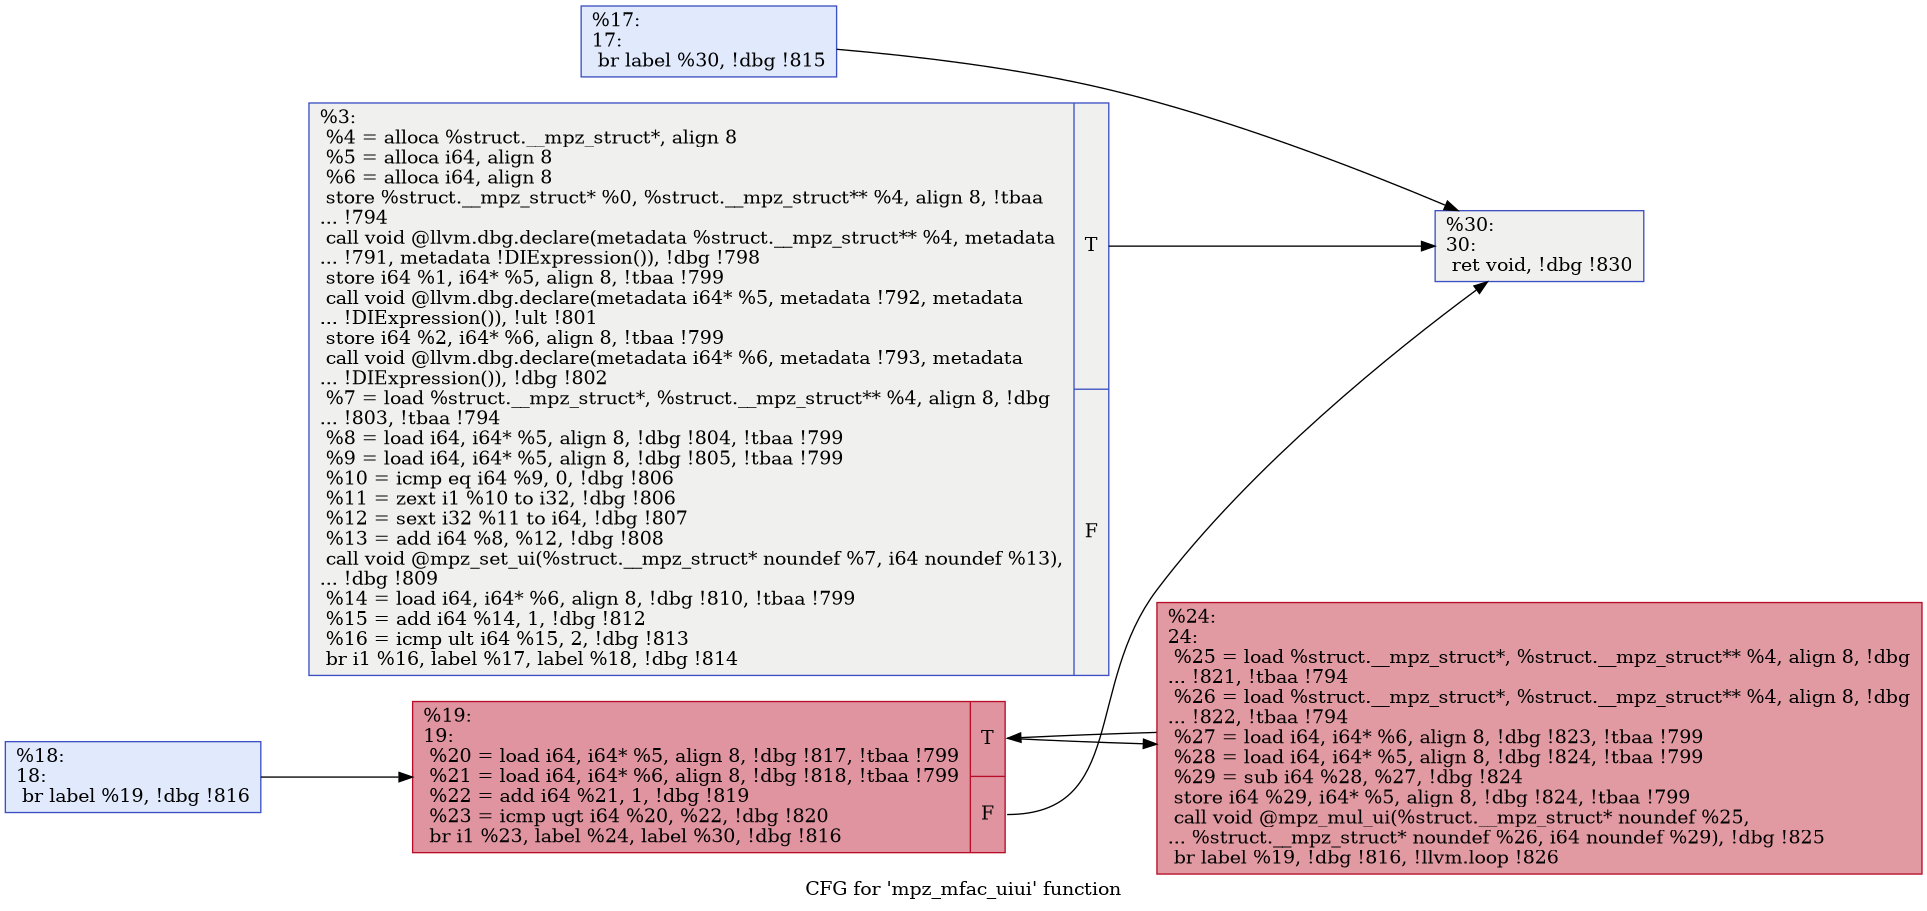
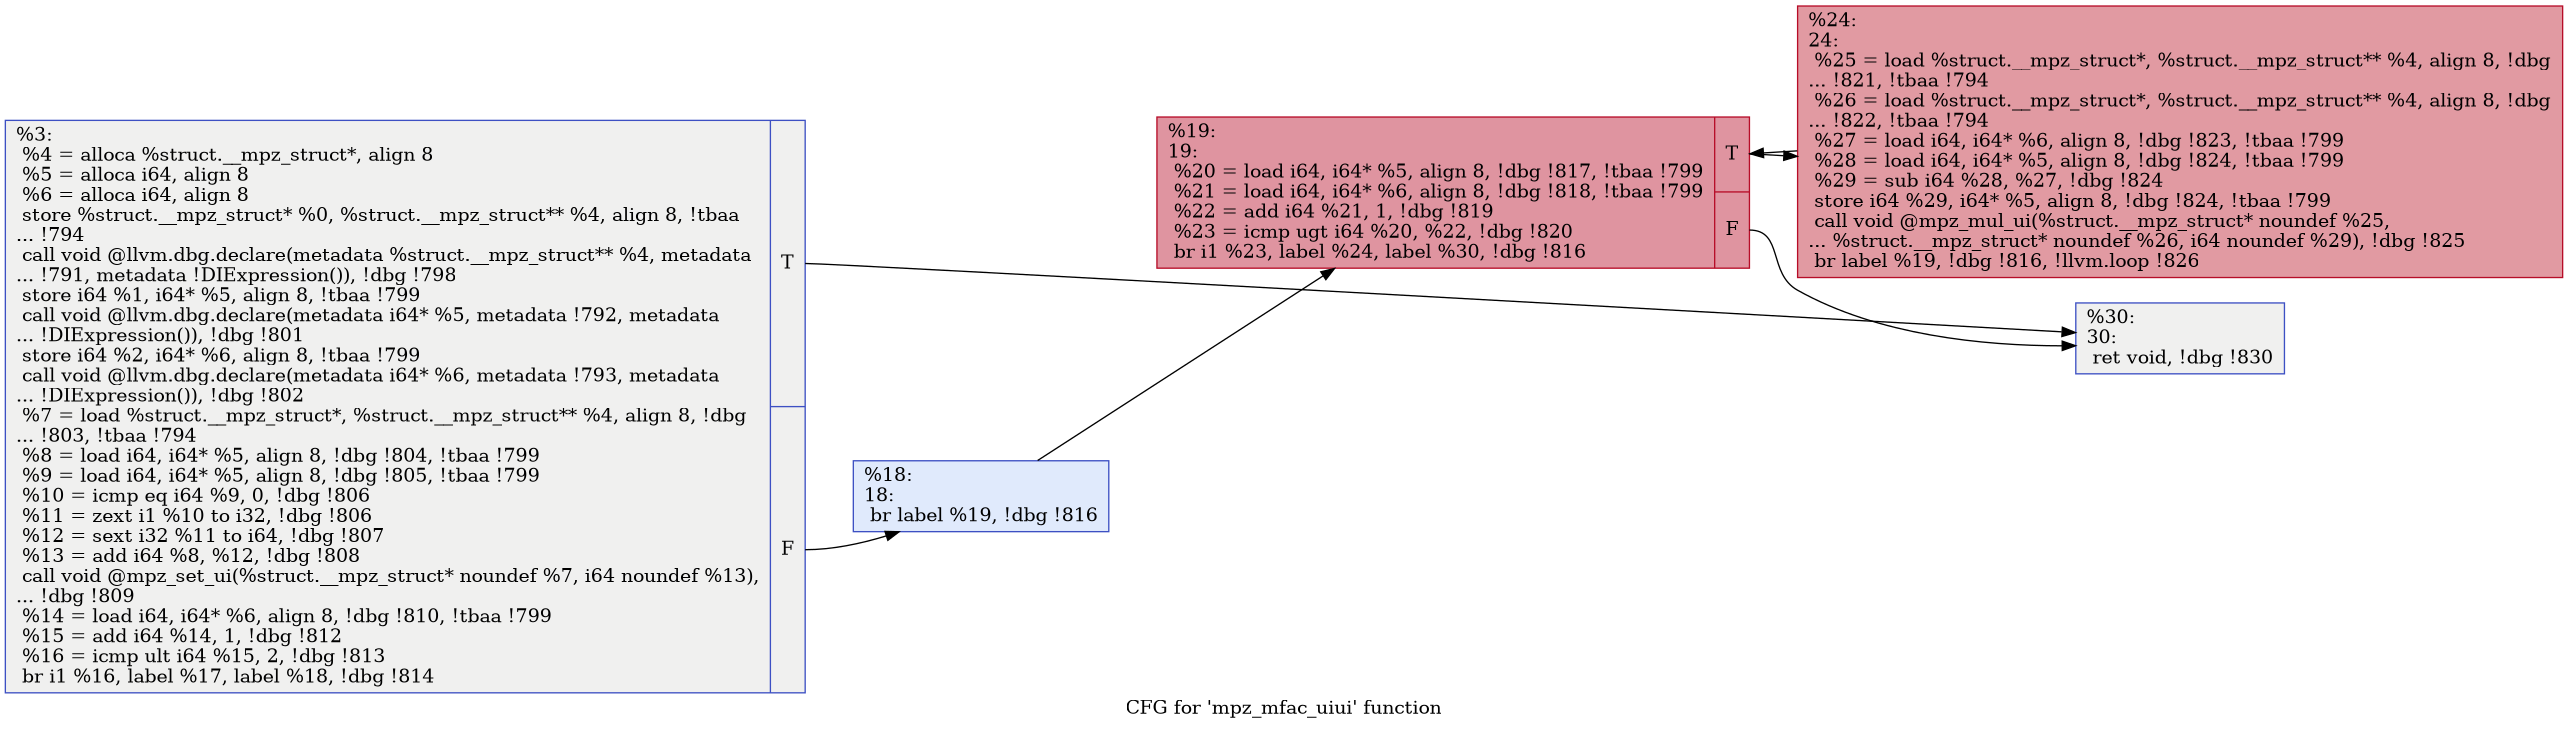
node "%17:": removed
node "%3:": text "... !DIExpression()), !ult !801" -> "... !DIExpression()), !dbg !801"
edge "%3:" -> "%18:": added
